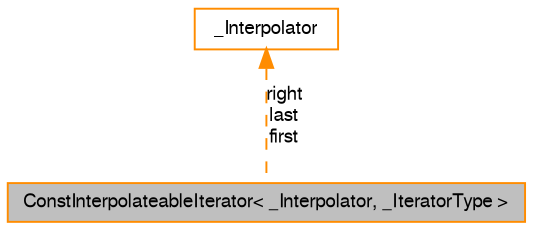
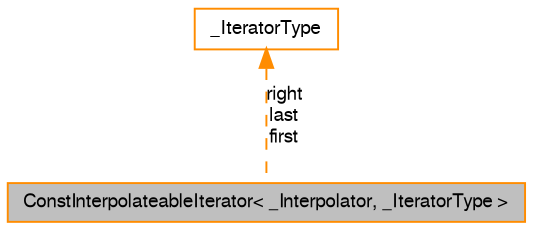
node "_Interpolator": label "_Interpolator" -> "_IteratorType"
